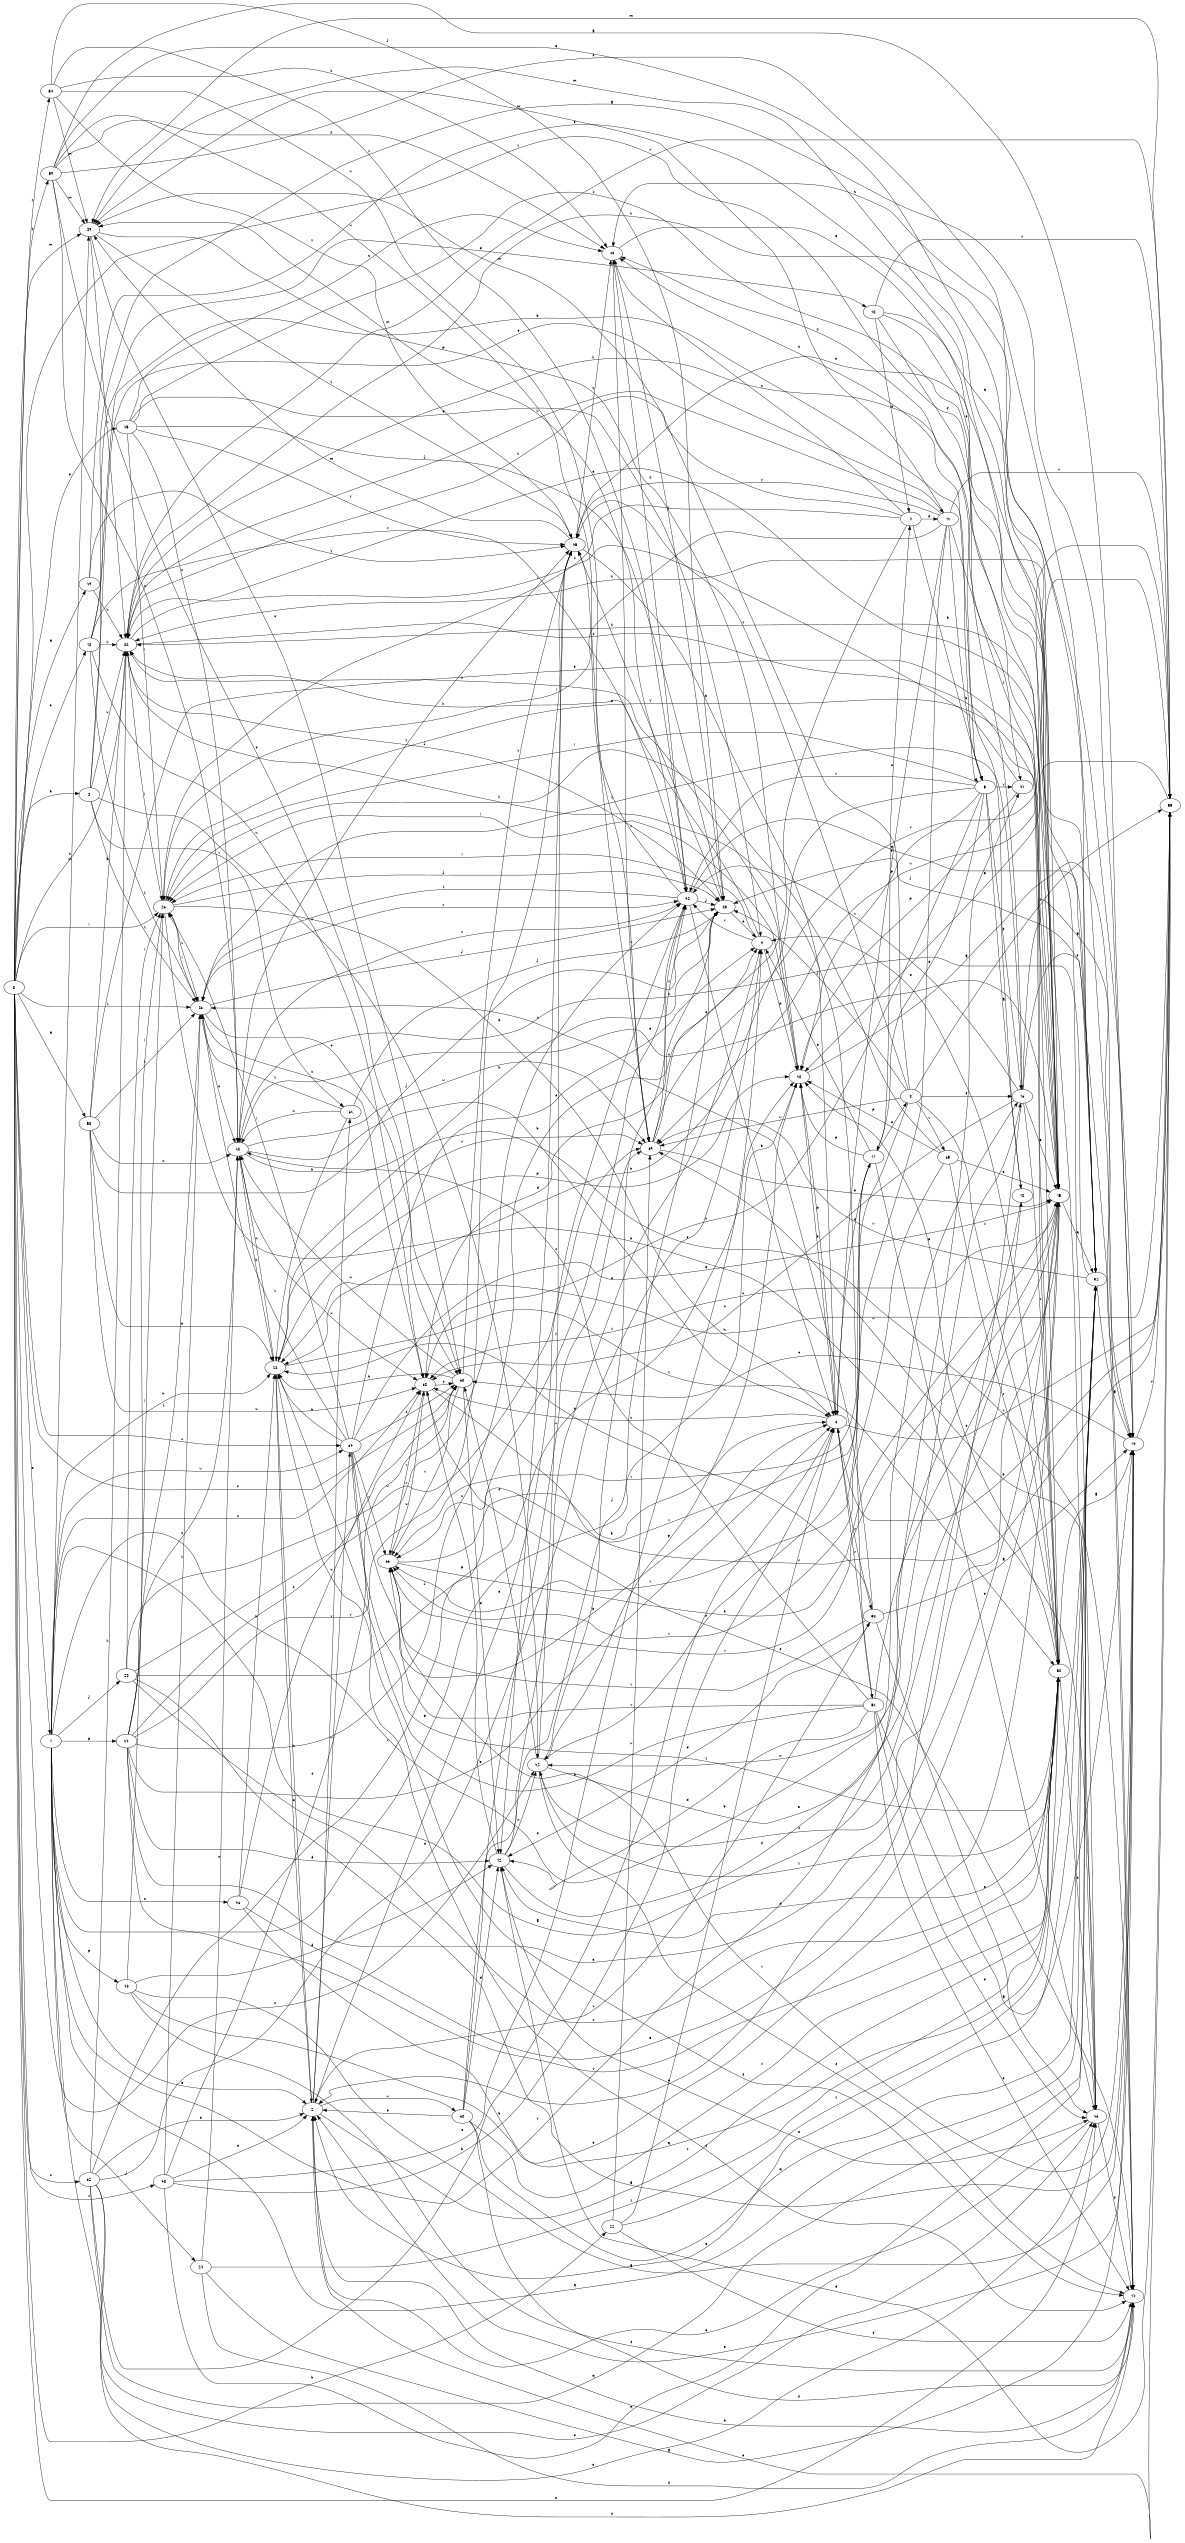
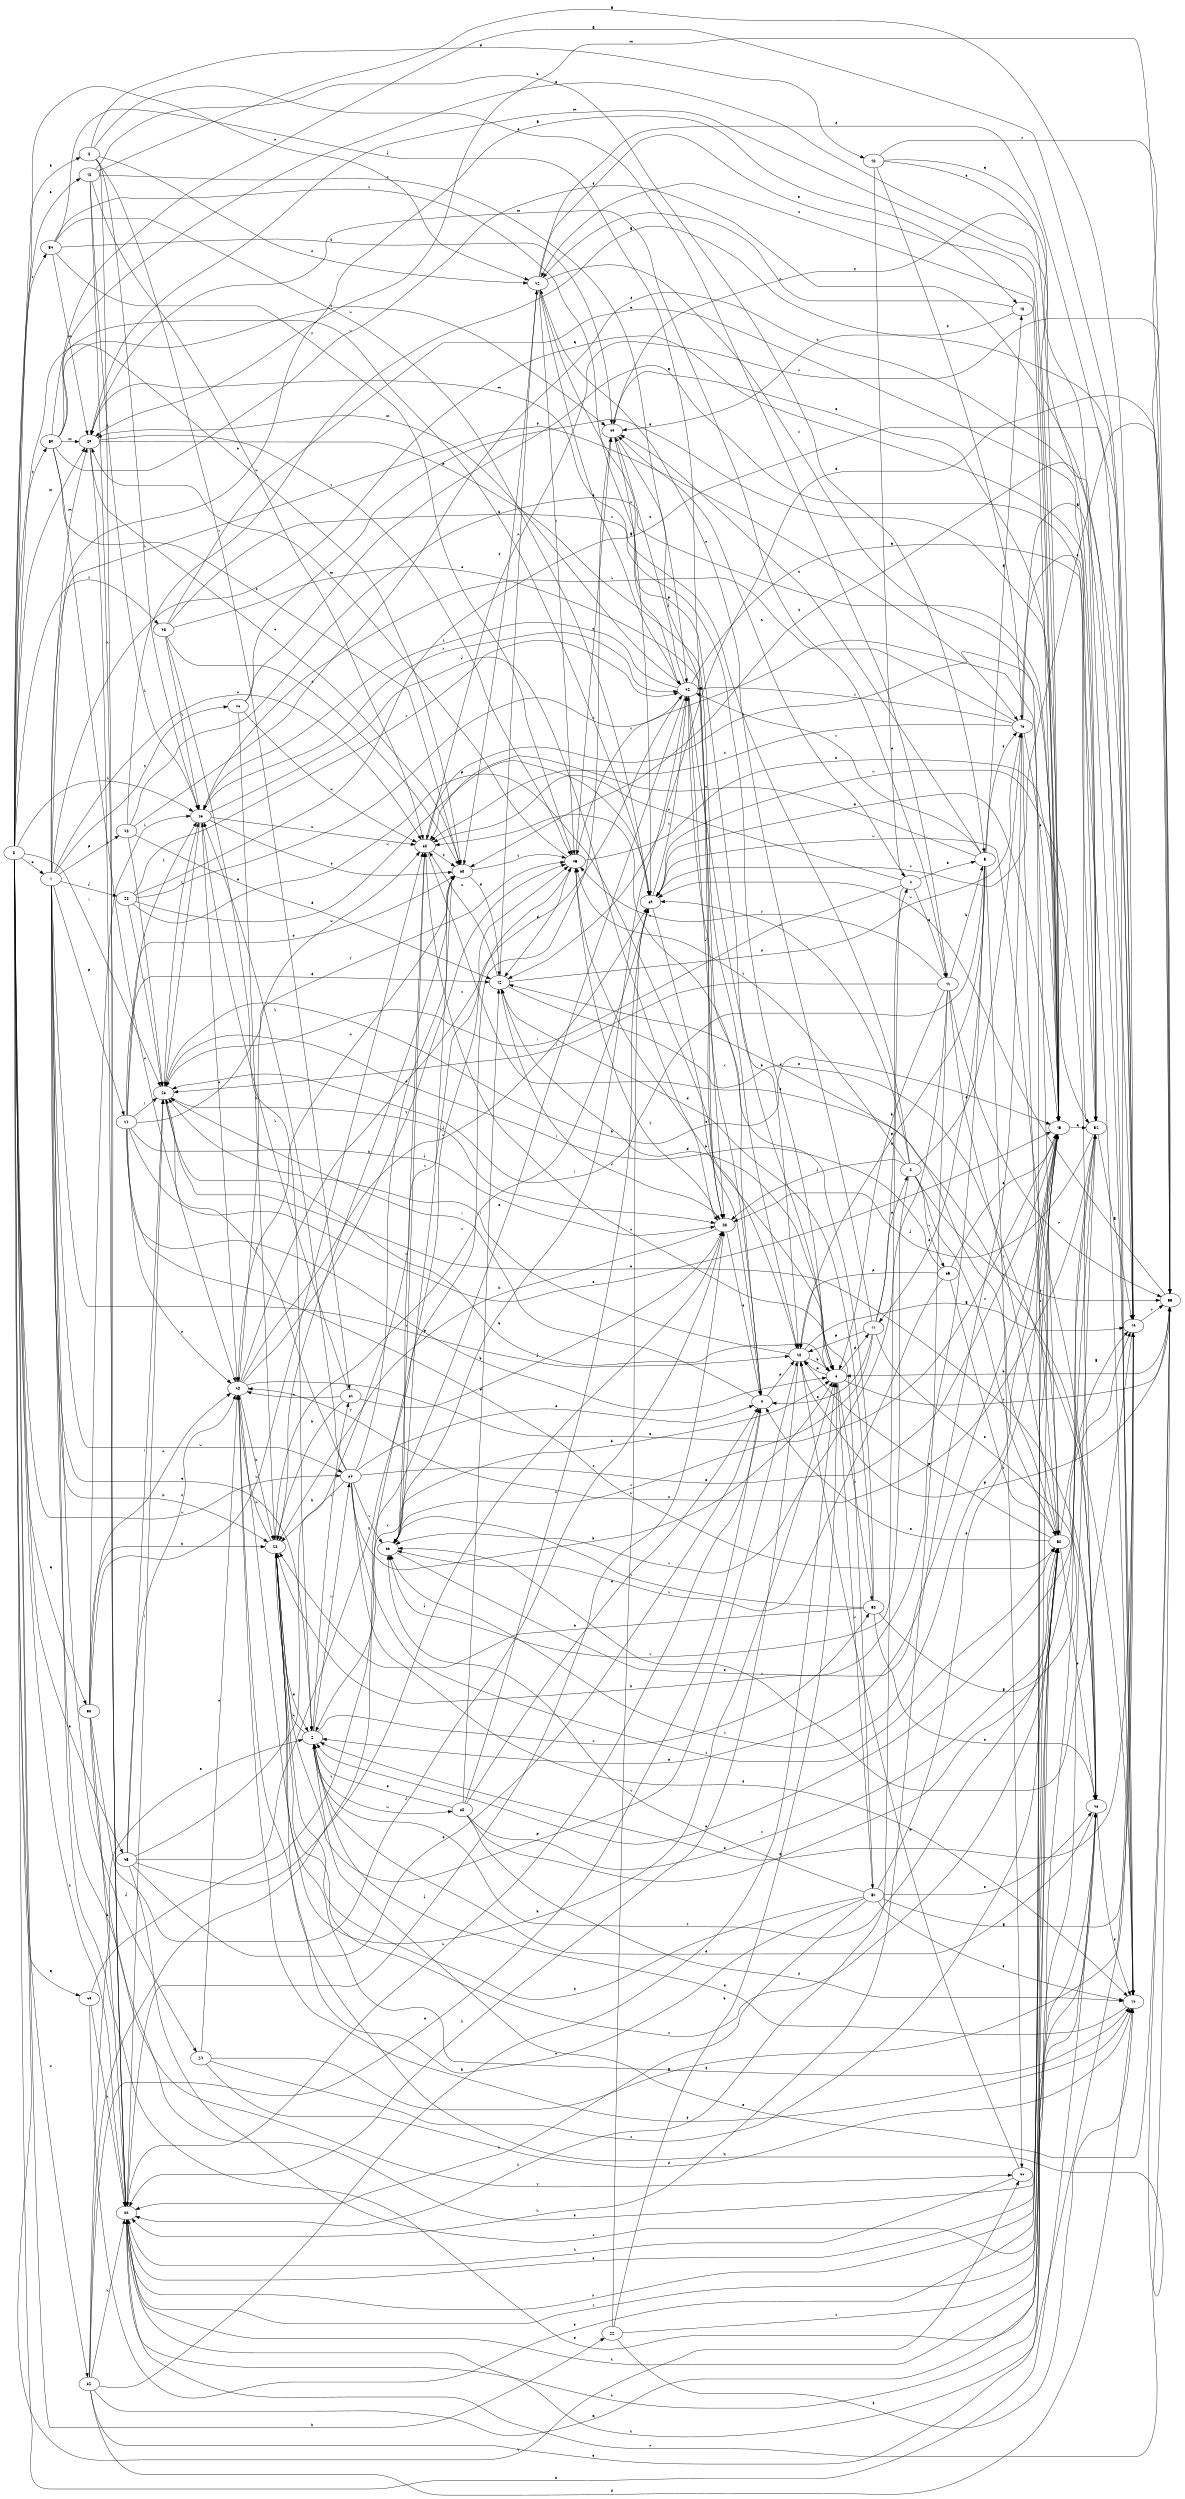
edge "53" -> "36": now "53" -> "63"
